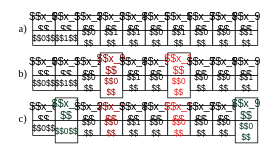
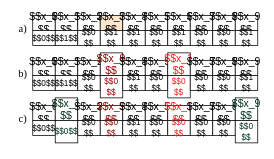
node "$$x_3 $$": fillcolor #ffffff -> #ffe6cc
